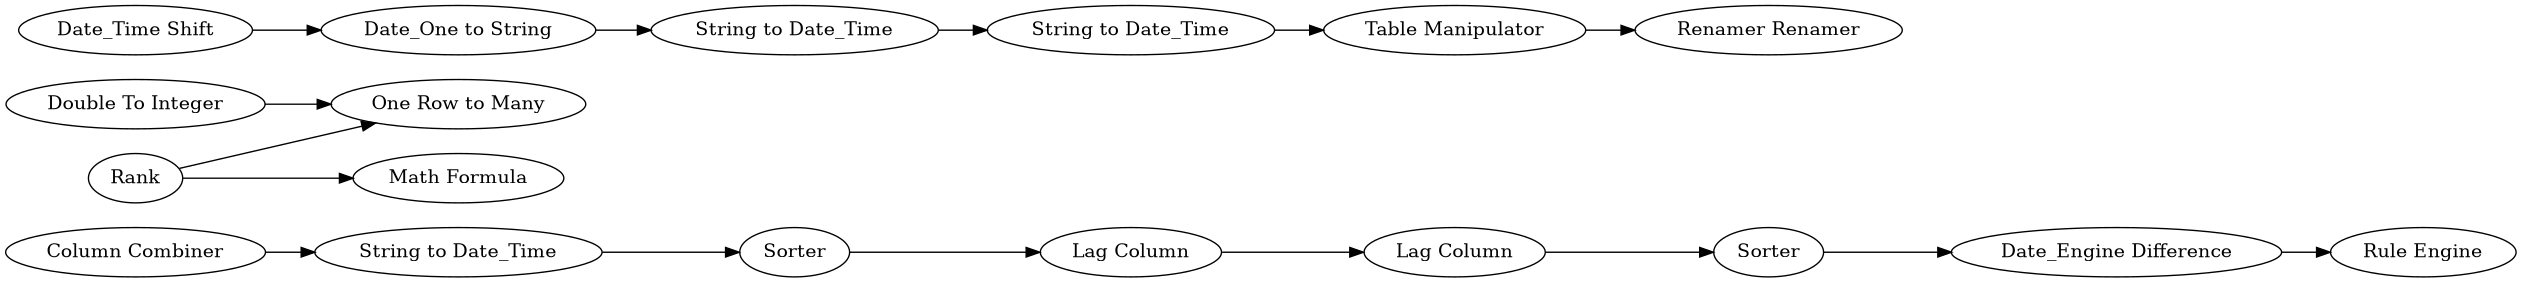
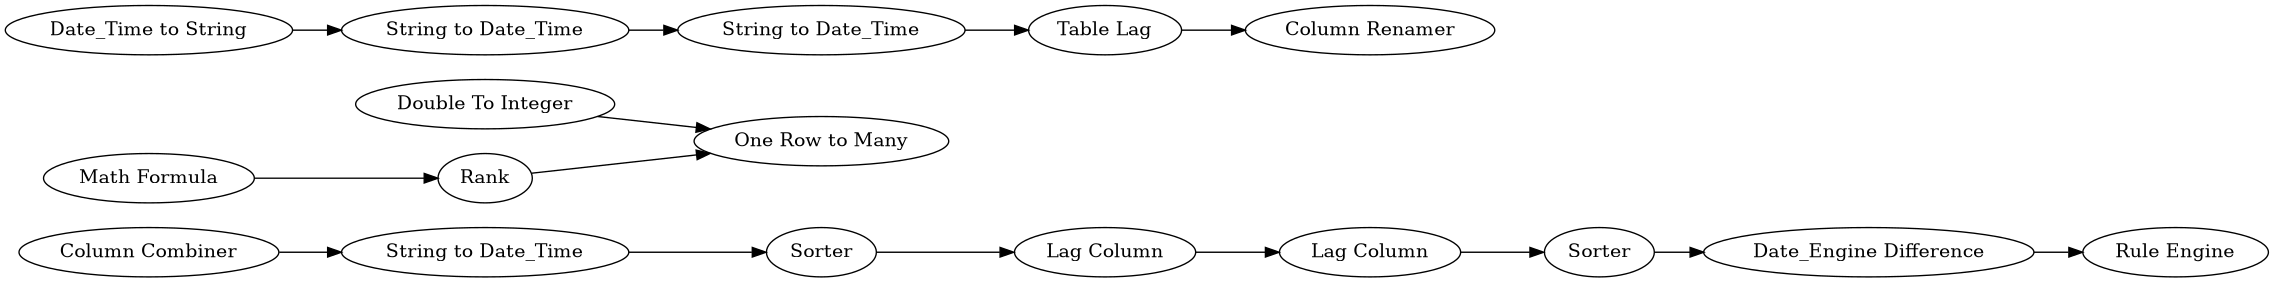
node "Date_Time Shift": removed
node "Date_One to String": label "Date_One to String" -> "Date_Time to String"
node "Table Manipulator": label "Table Manipulator" -> "Table Lag"
node "Renamer Renamer": label "Renamer Renamer" -> "Column Renamer"
edge "Rank" -> "Math Formula": reversed
